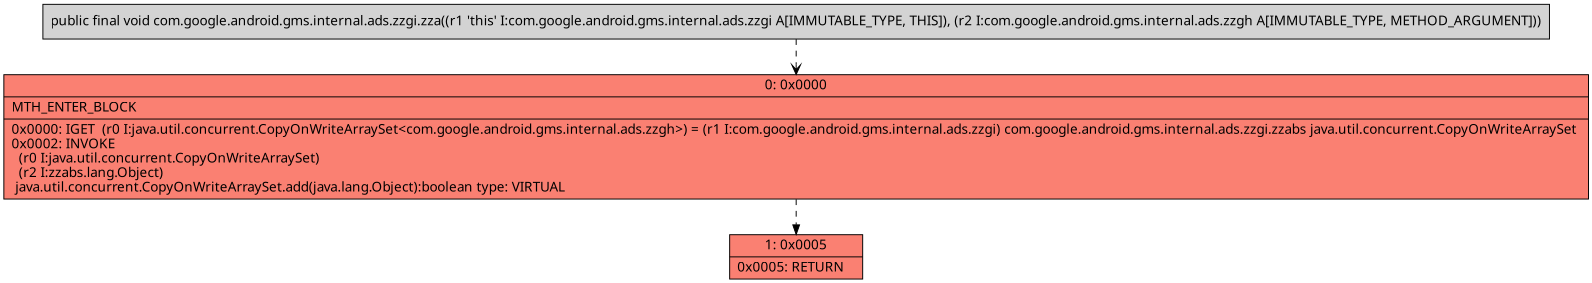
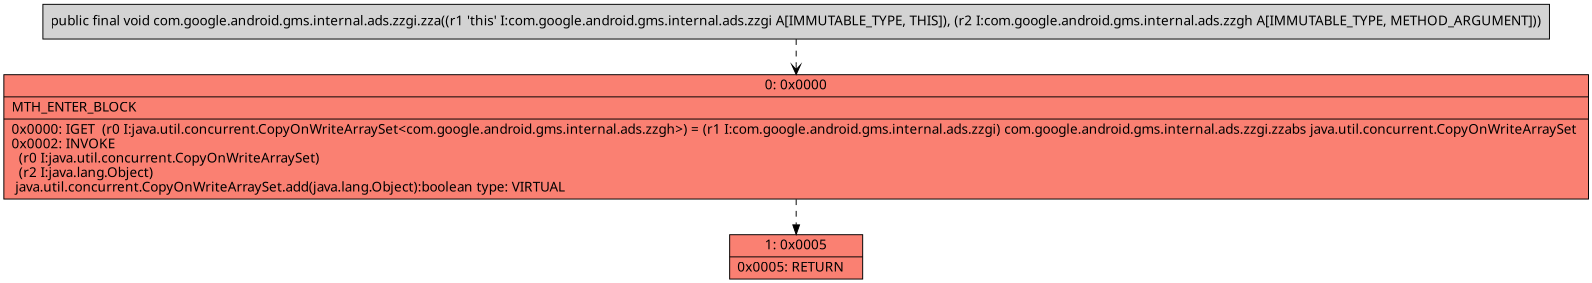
node "0: 0x0000": text "(r2 I:zzabs.lang.Object)" -> "(r2 I:java.lang.Object)"
